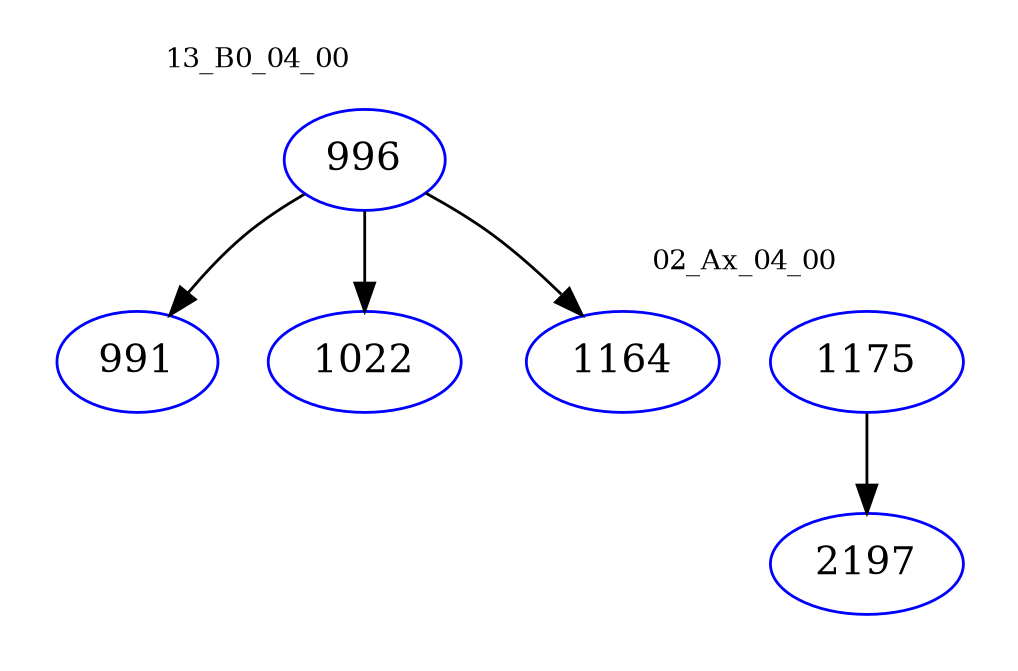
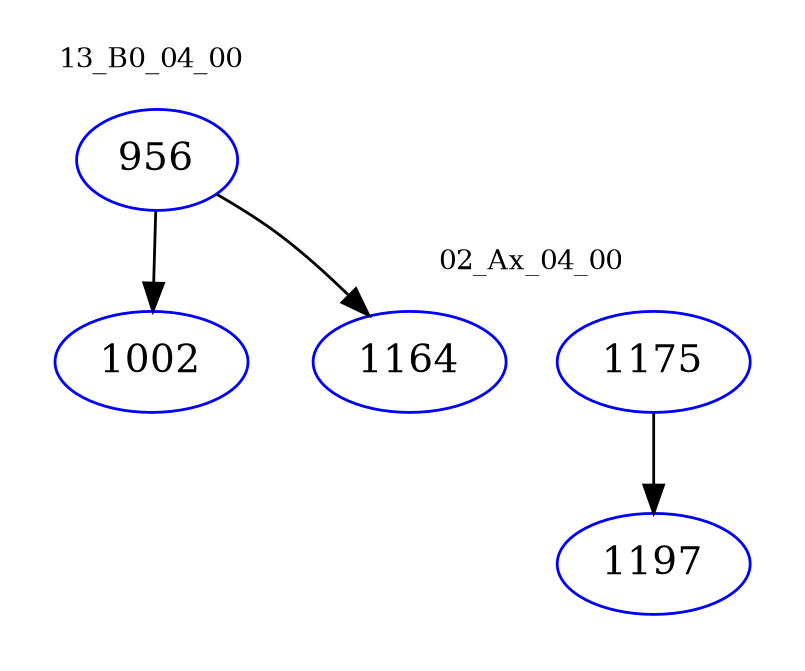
node "996": label "996" -> "956"
node "991": removed
node "1022": label "1022" -> "1002"
node "2197": label "2197" -> "1197"
